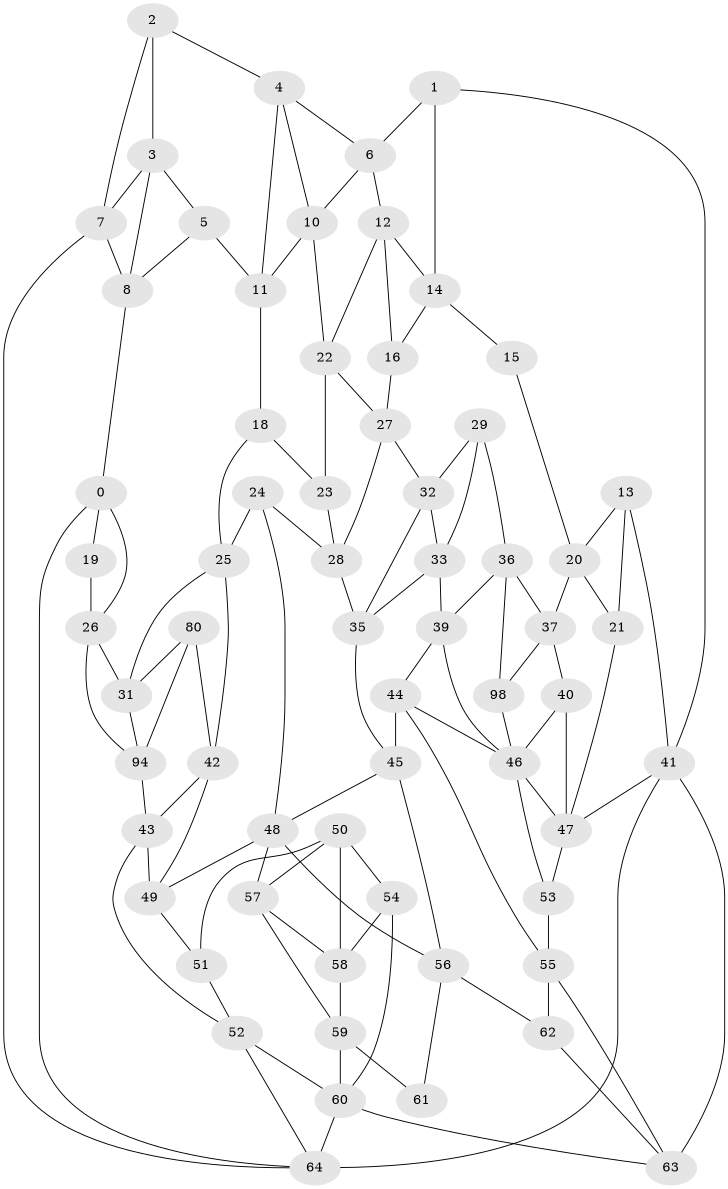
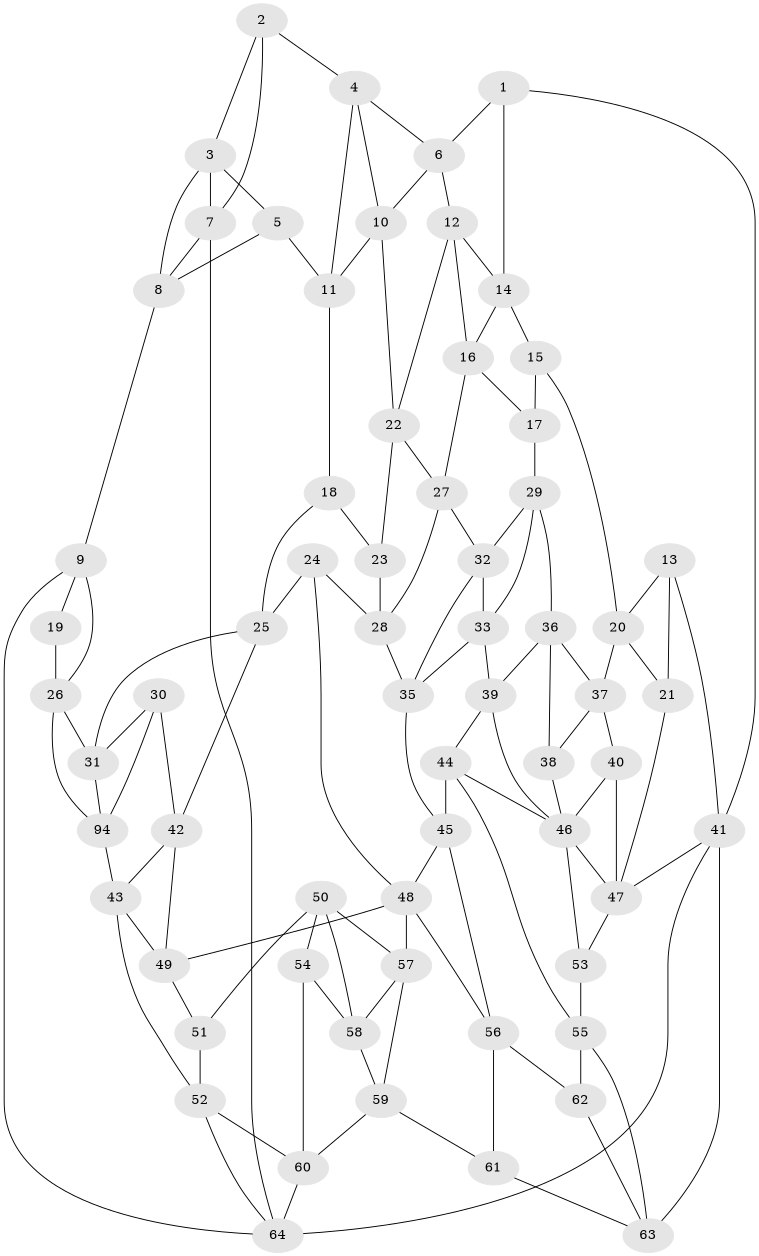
node "17": added
node "0": label "0" -> "9"
node "80": label "80" -> "30"
node "98": label "98" -> "38"
edge "60" -- "63": now "61" -- "63"
